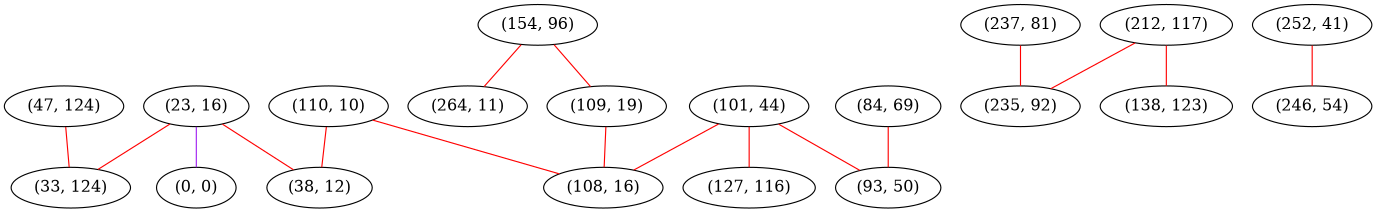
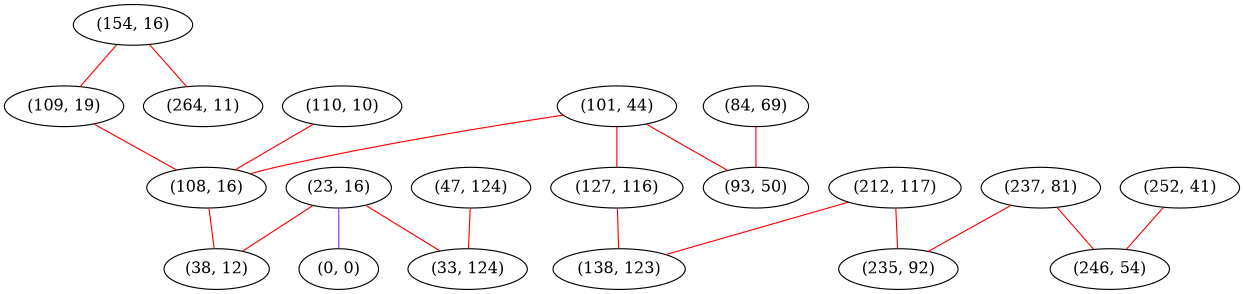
node "(154, 96)": label "(154, 96)" -> "(154, 16)"
edge "(110, 10)" -- "(38, 12)": now "(108, 16)" -- "(38, 12)"
edge "(127, 116)" -- "(138, 123)": added
edge "(237, 81)" -- "(246, 54)": added
